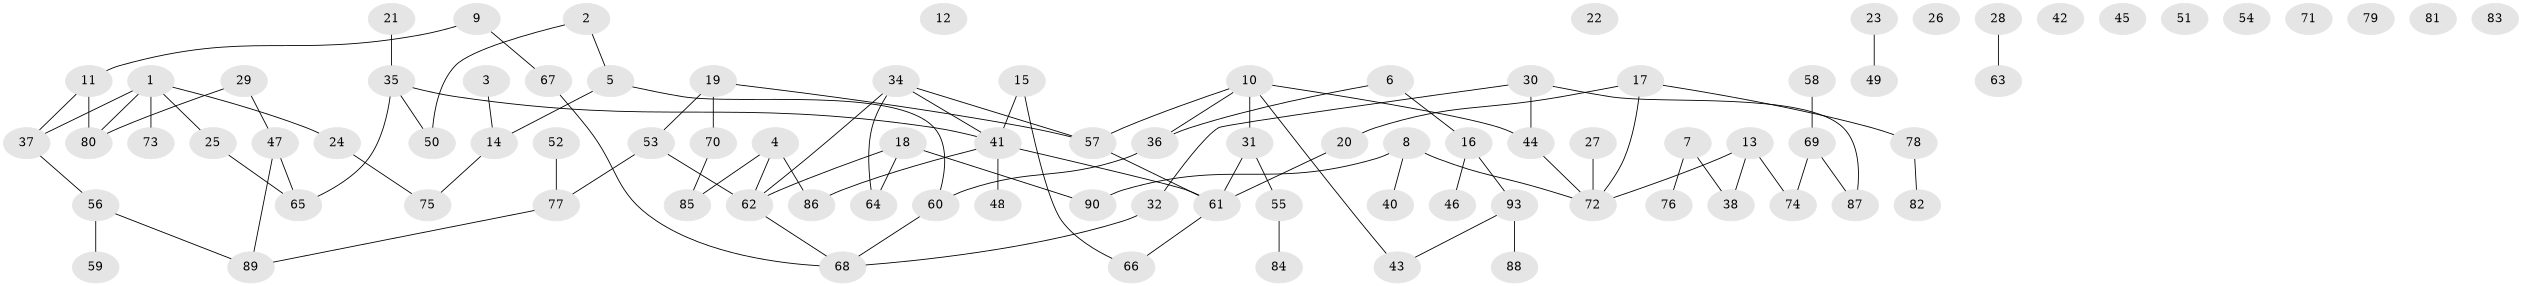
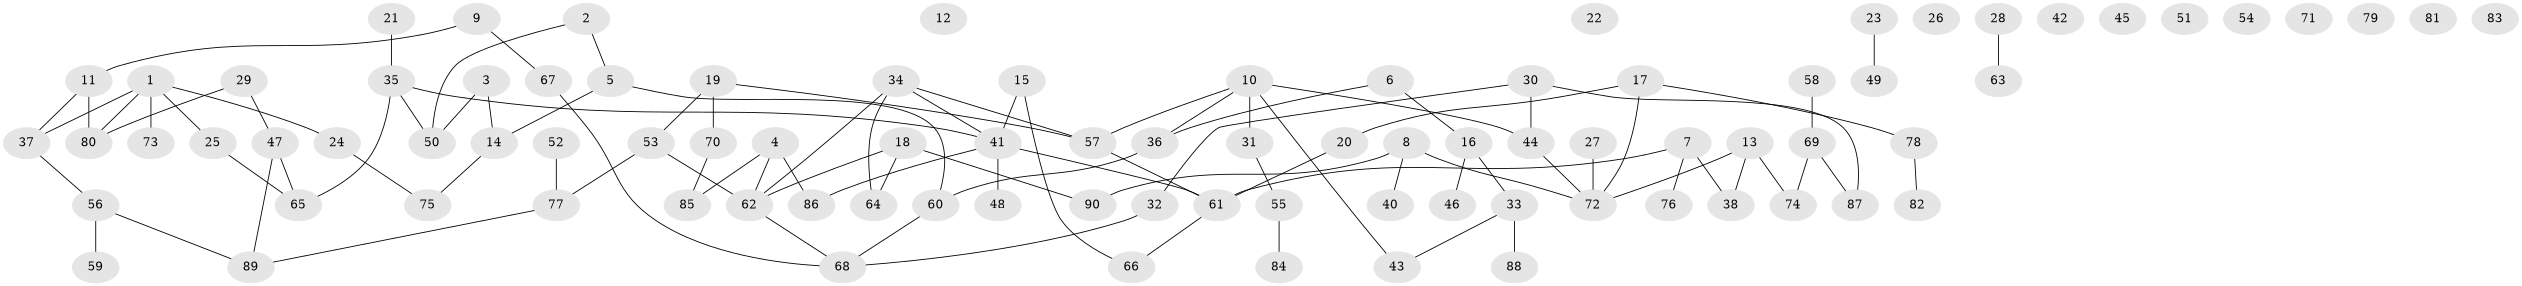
edge "3" -- "50": added
edge "31" -- "61": now "7" -- "61"
node "93": label "93" -> "33"
